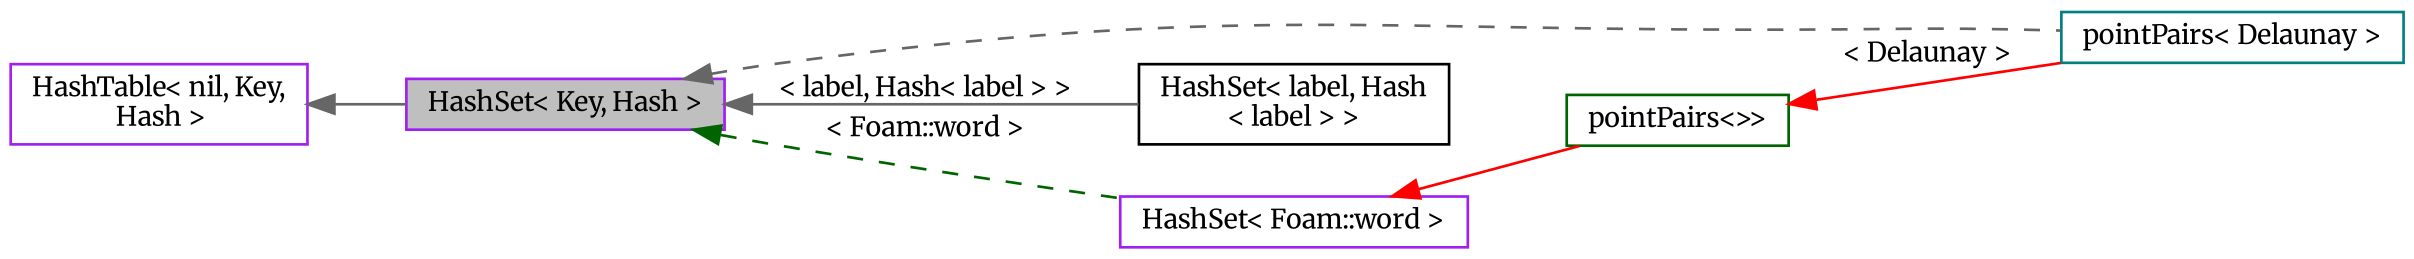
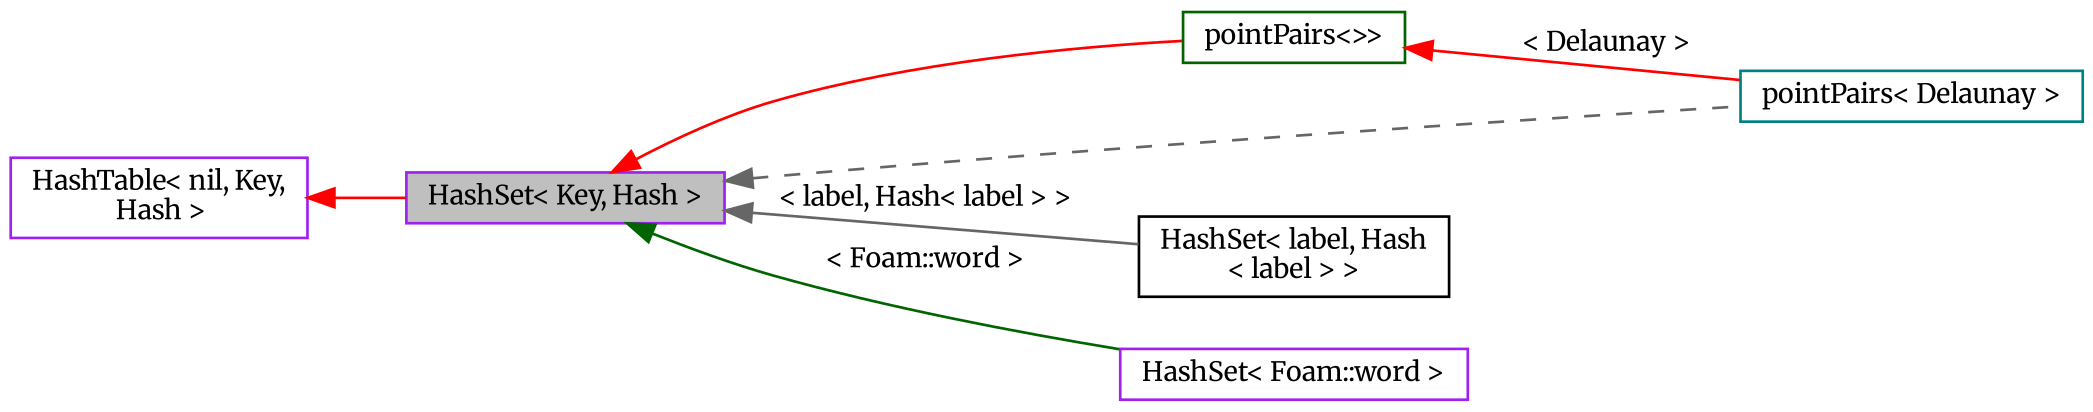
edge "HashSet< Key, Hash >" -> "HashTable< nil, Key, Hash >": color gray40 -> red
edge "HashSet< Foam::word >" -> "HashSet< Key, Hash >": style dashed -> solid
edge "pointPairs<>>" -> "HashSet< Foam::word >": now "pointPairs<>>" -> "HashSet< Key, Hash >"
